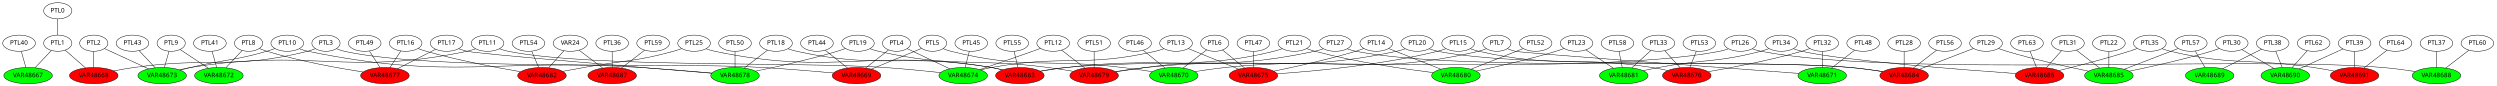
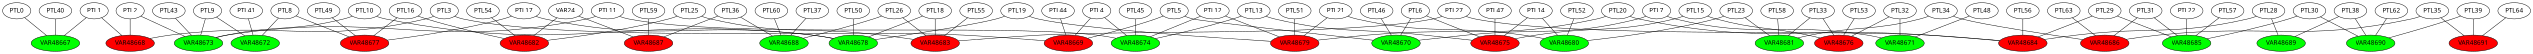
edge "PTL36" -- "VAR48688": added
edge "PTL0" -- "PTL1": now "PTL0" -- "VAR48667"
edge "PTL57" -- "VAR48689": now "PTL28" -- "VAR48689"
